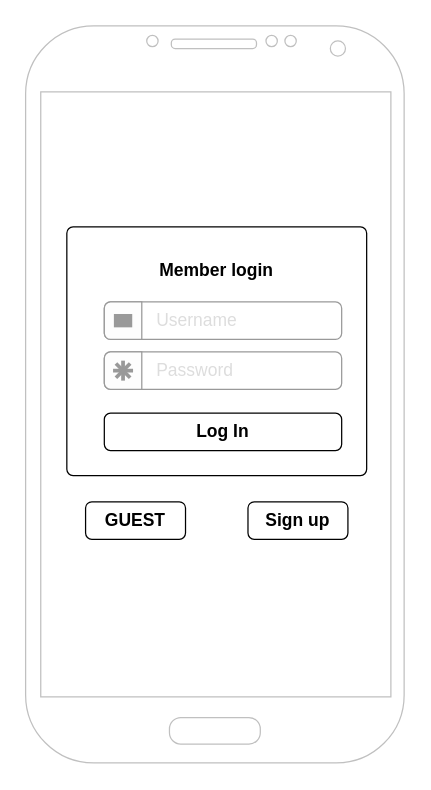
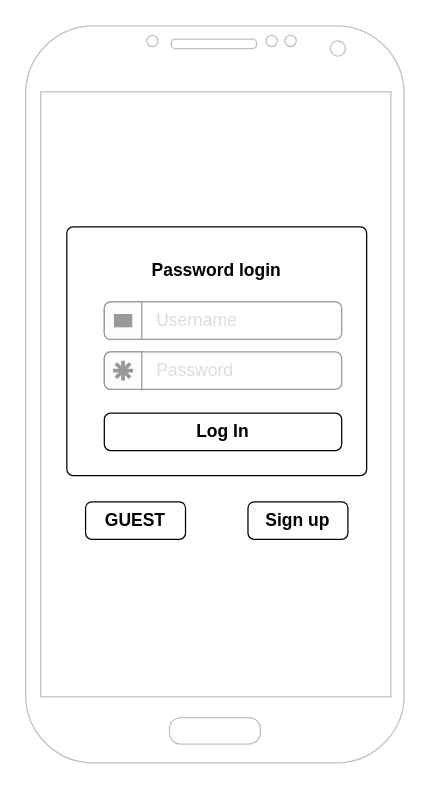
node "Member login": label "Member login" -> "Password login"
